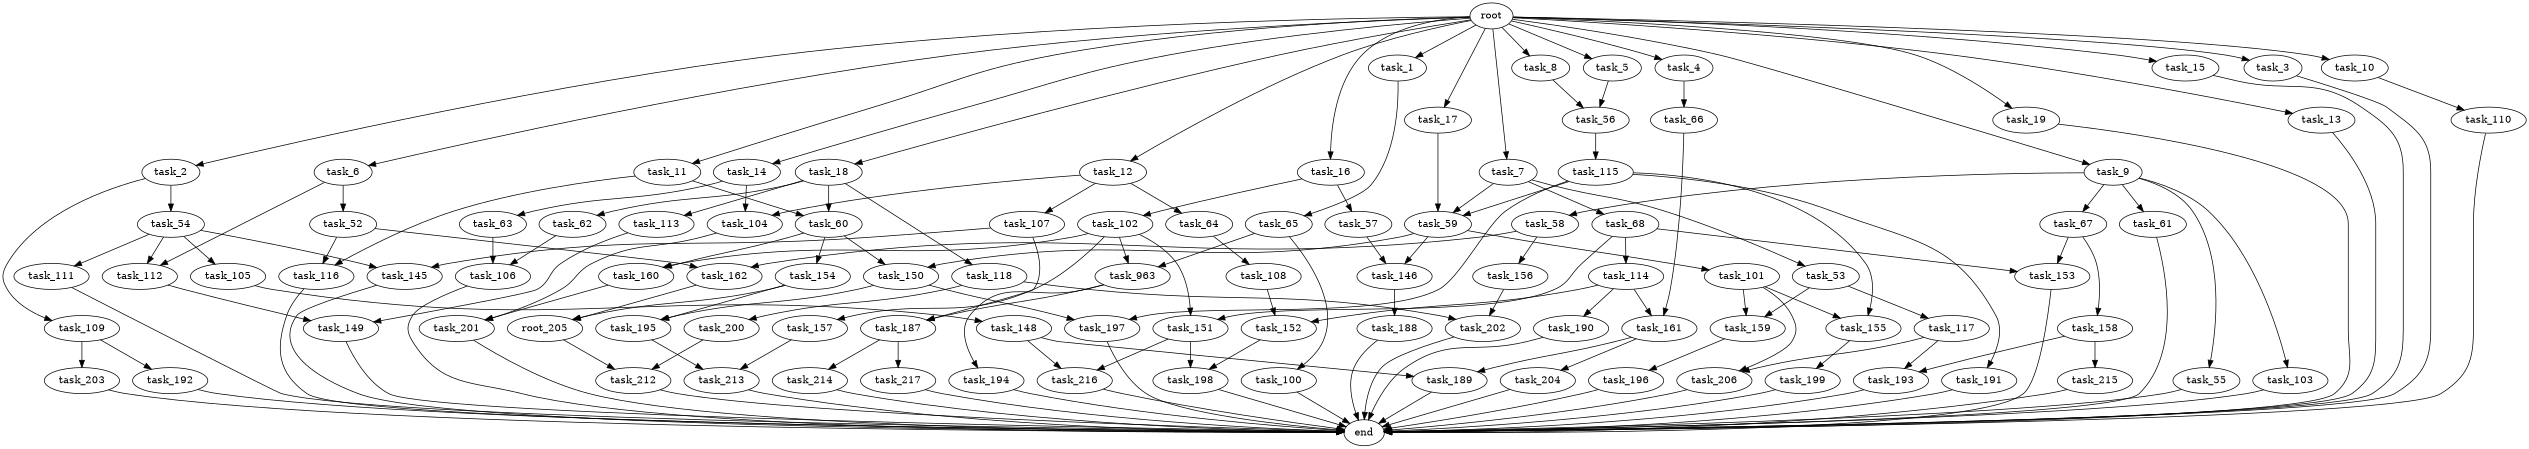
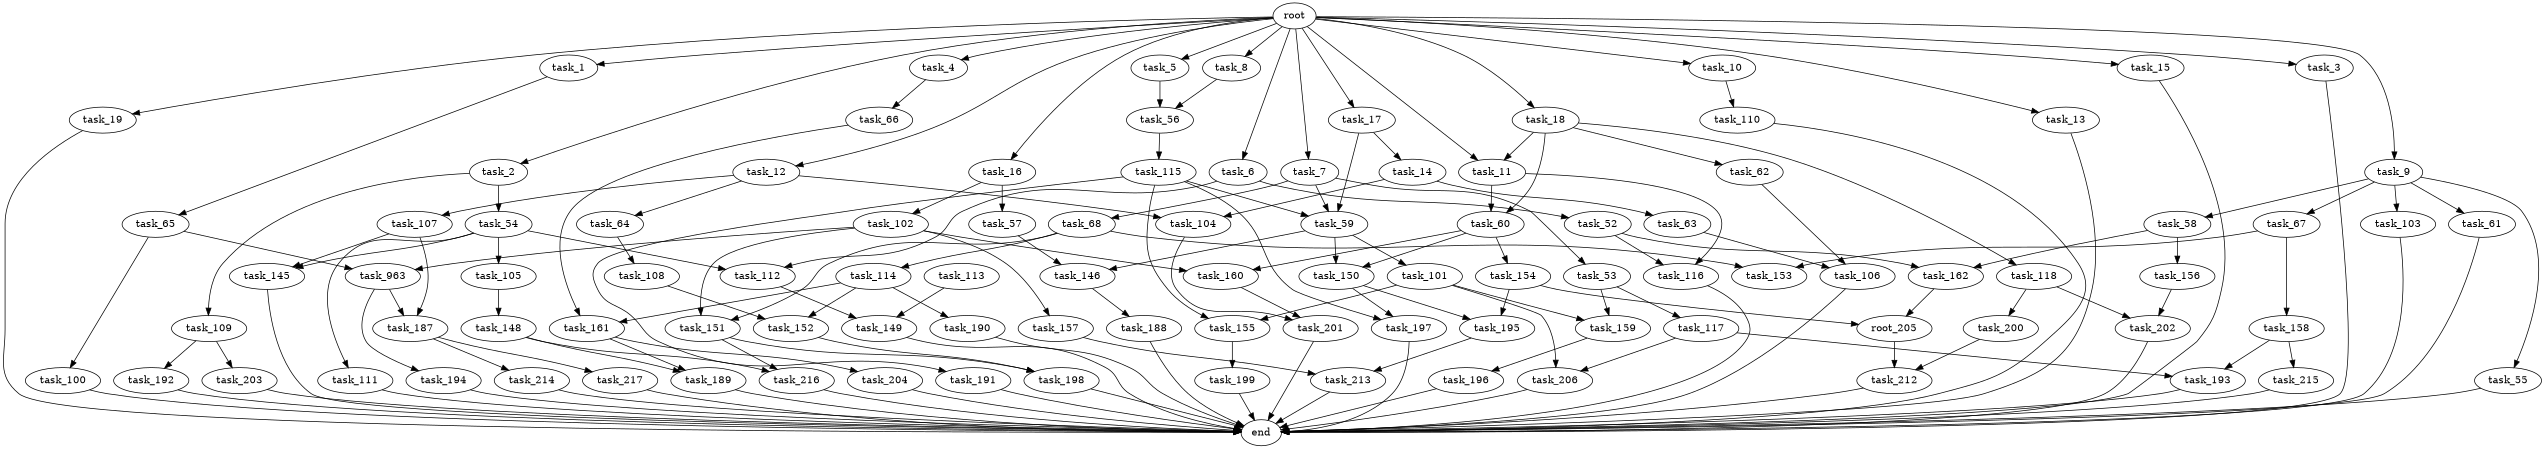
edge "root" -> "task_14": now "task_17" -> "task_14"
edge "task_18" -> "task_113": now "task_18" -> "task_11"
edge "task_153" -> "end": removed
